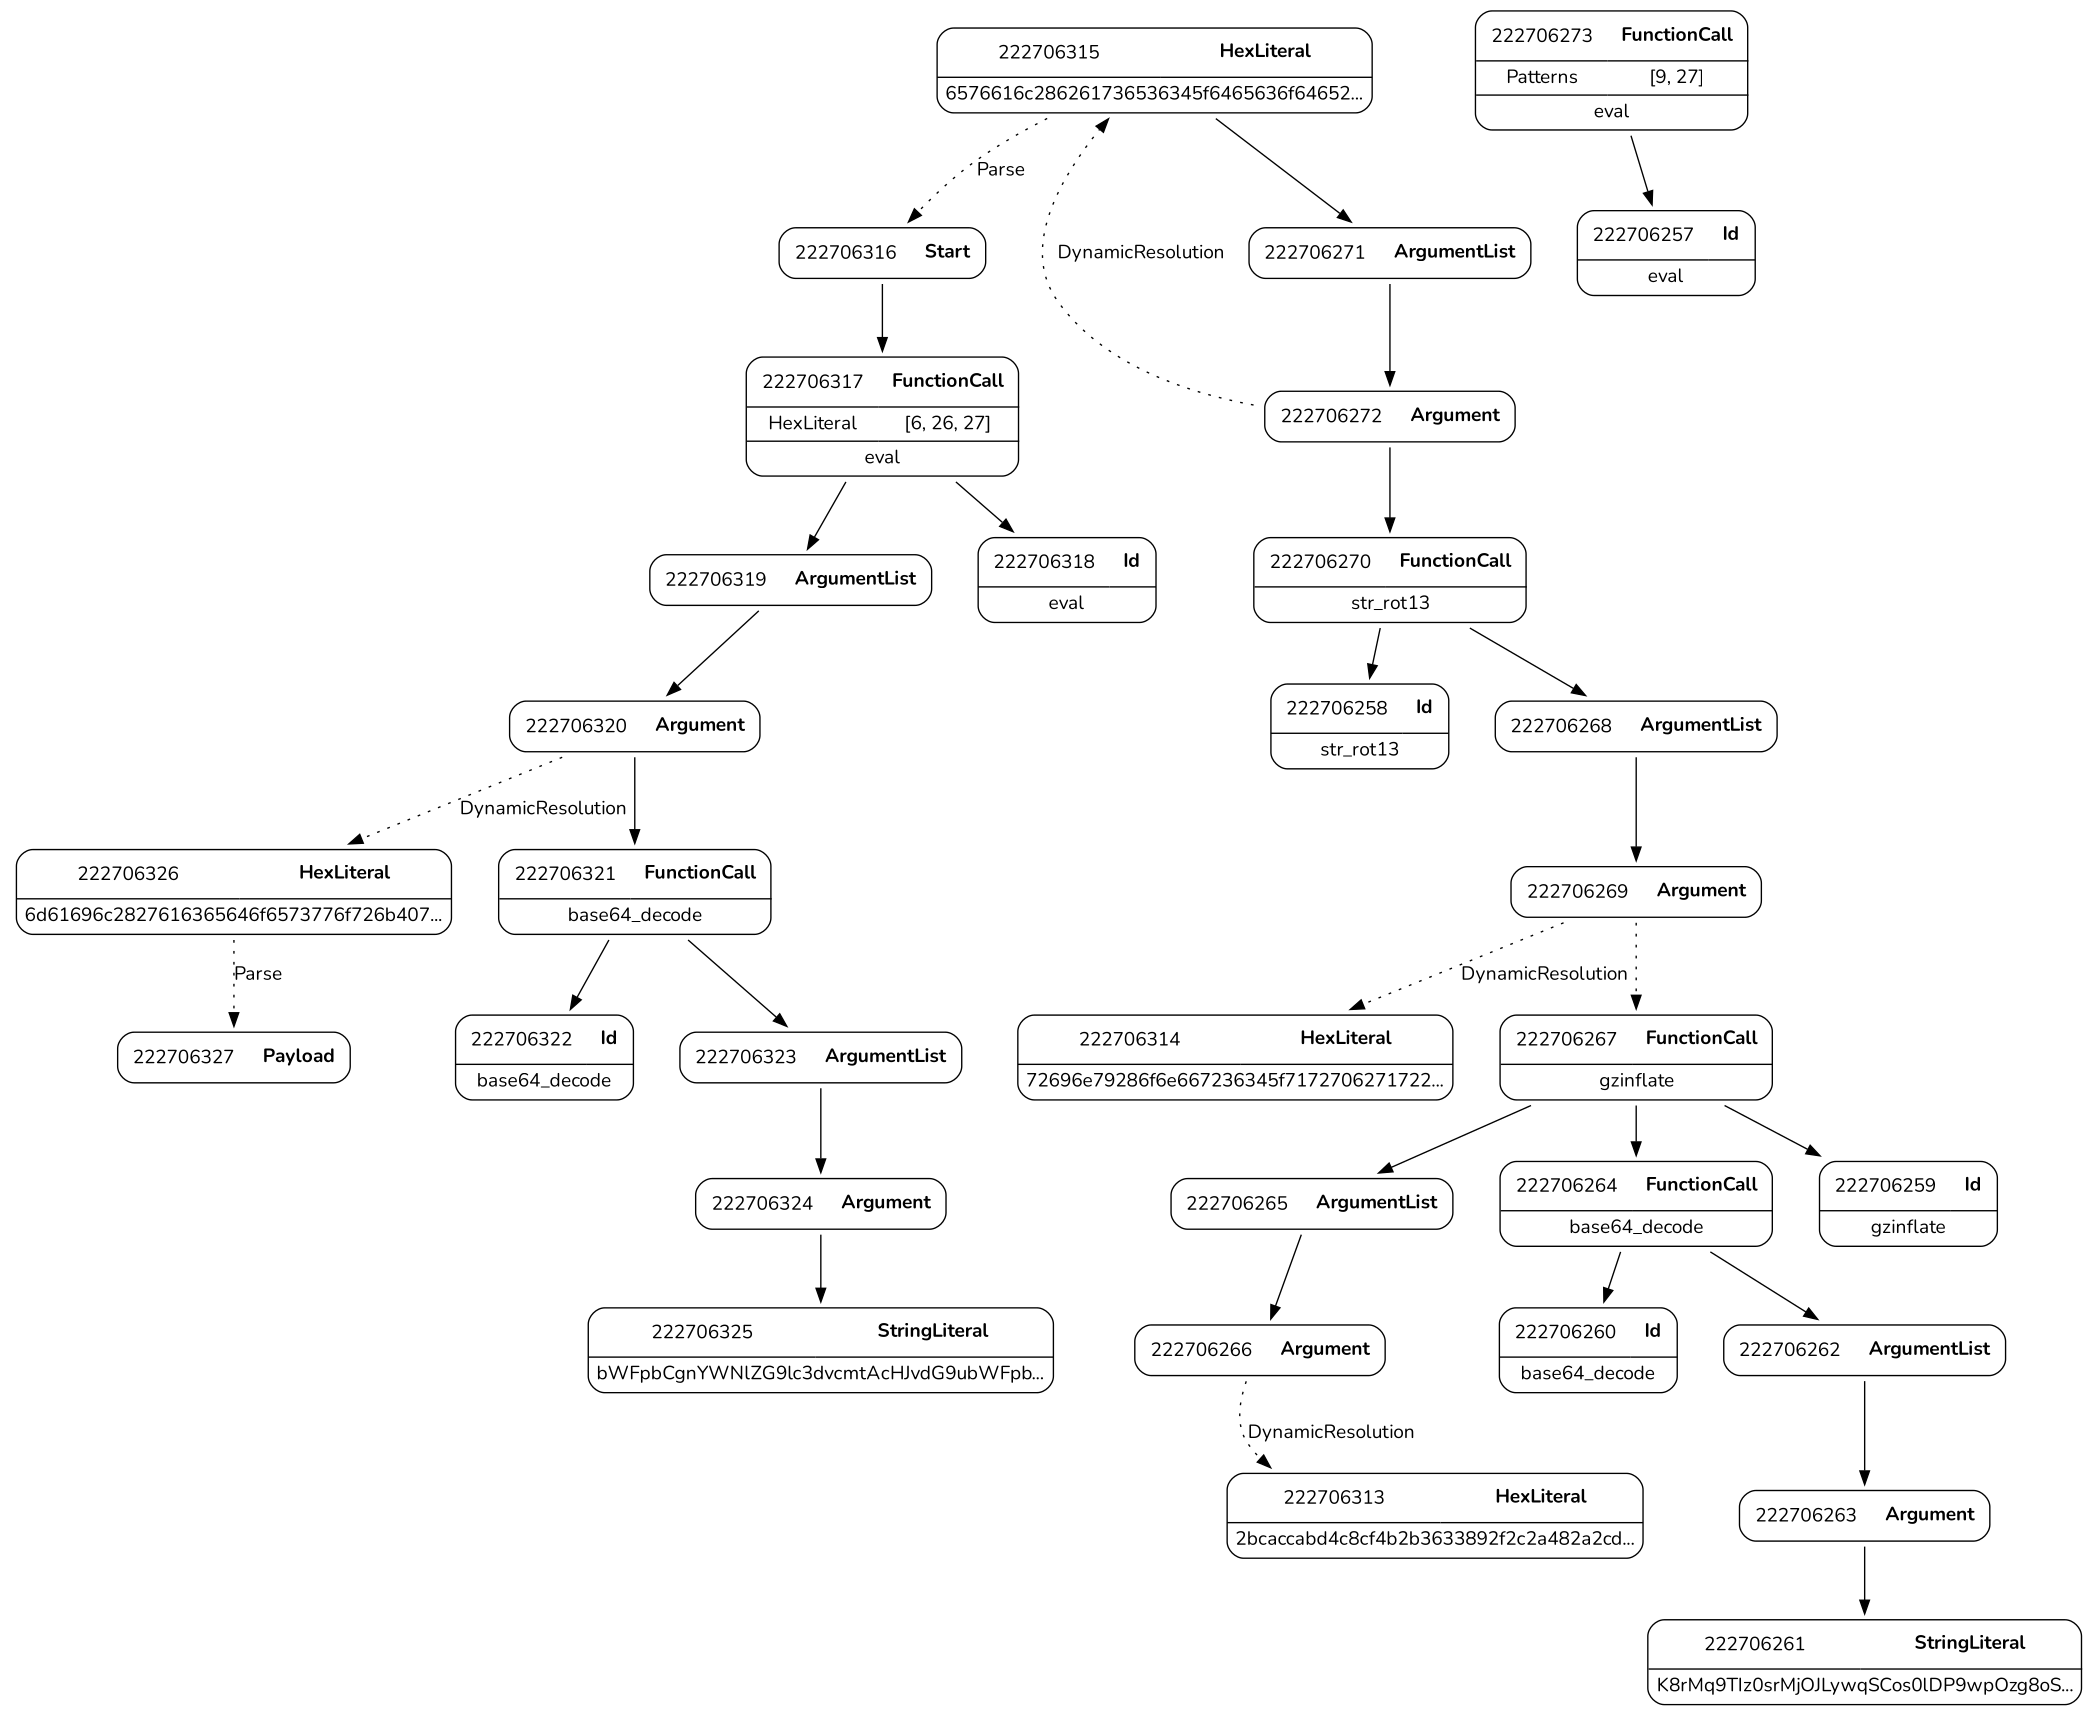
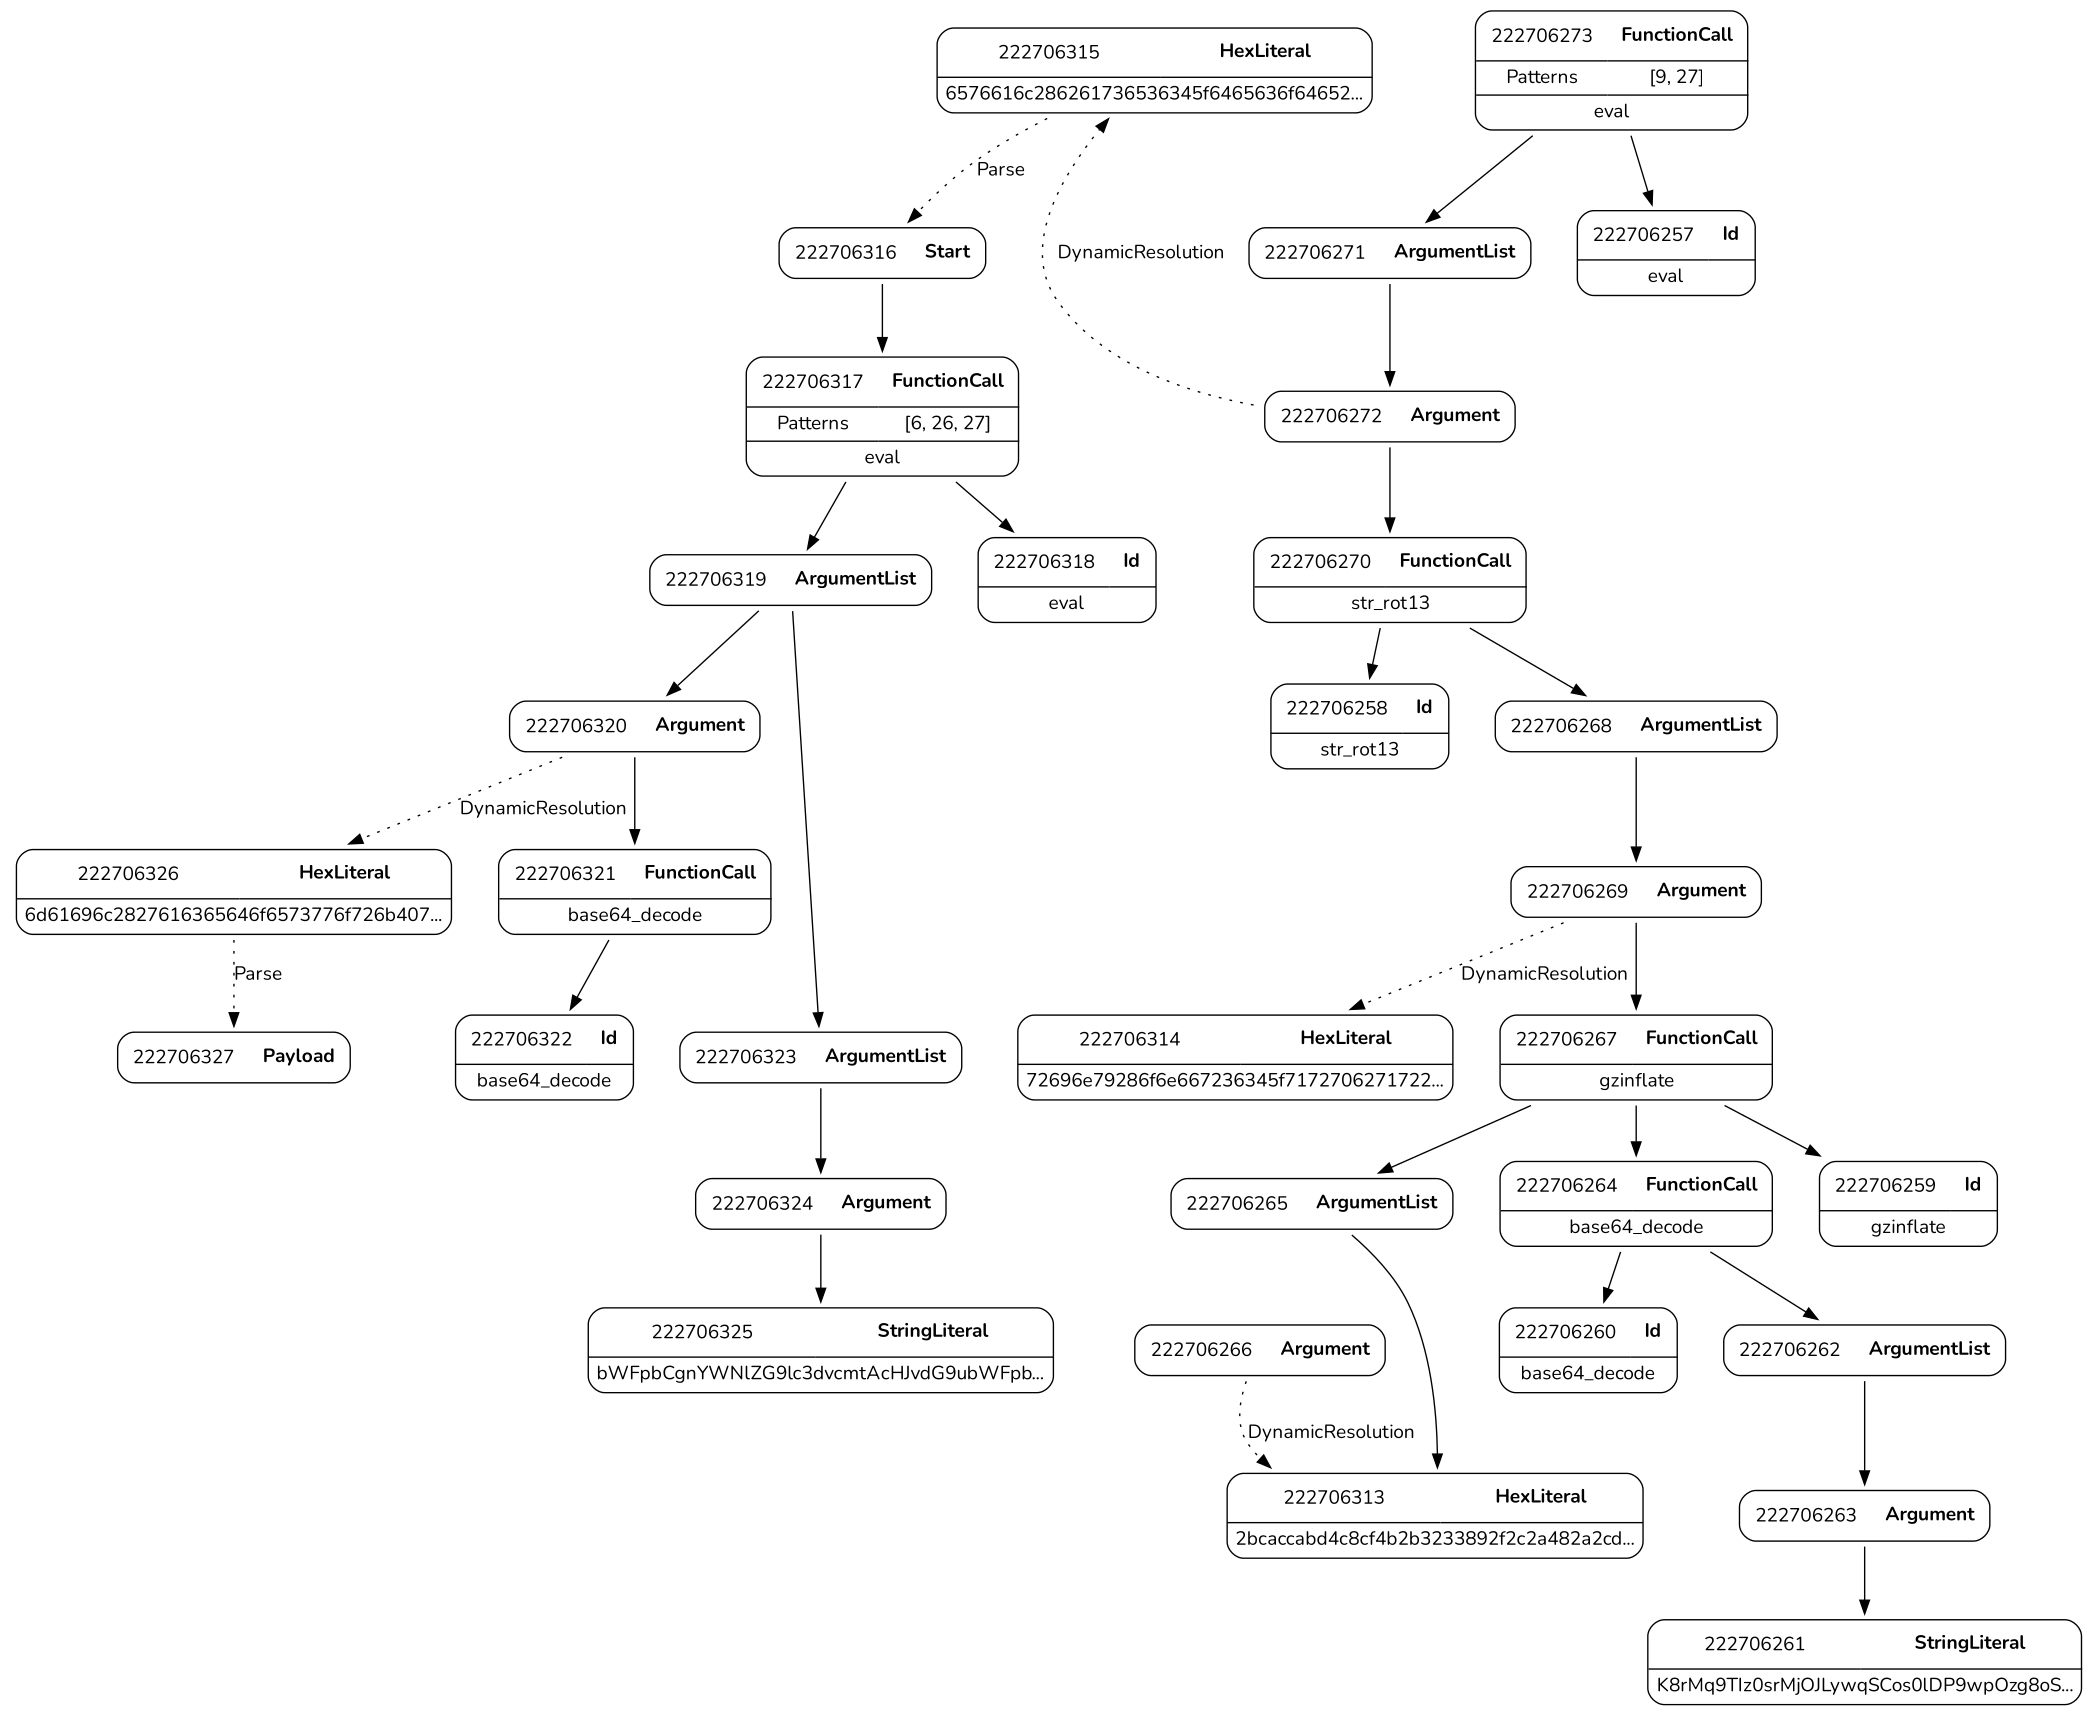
edge "222706315" -> "222706271": now "222706273" -> "222706271"
node "222706317": text "HexLiteral" -> "Patterns"
edge "222706269" -> "222706267": style dotted -> solid
edge "222706321" -> "222706323": now "222706319" -> "222706323"
edge "222706265" -> "222706266": now "222706265" -> "222706313"
node "222706313": text "2bcaccabd4c8cf4b2b3633892f2c2a482a2cd..." -> "2bcaccabd4c8cf4b2b3233892f2c2a482a2cd..."
